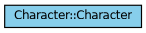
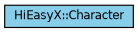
node "Character::Character": label "Character::Character" -> "HiEasyX::Character"
